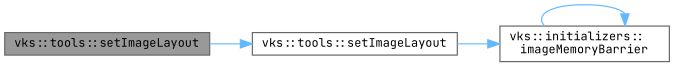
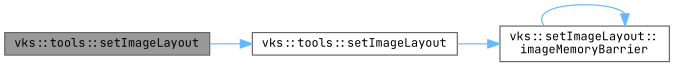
node "vks::initializers:: imageMemoryBarrier": label "vks::initializers:: imageMemoryBarrier" -> "vks::setImageLayout:: imageMemoryBarrier"
